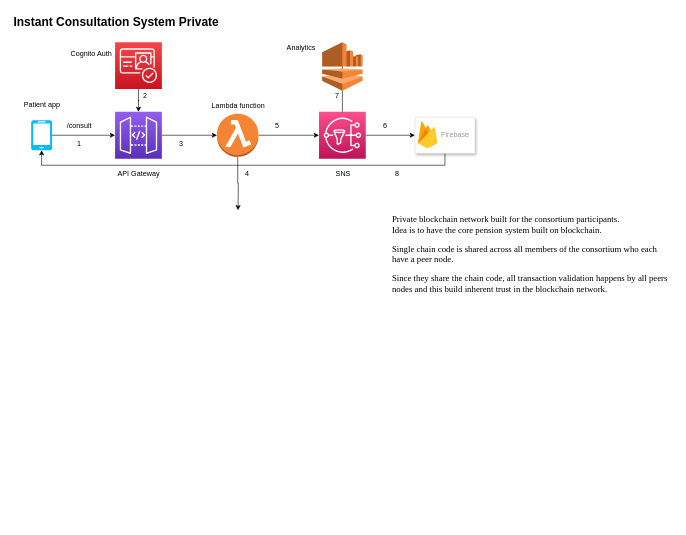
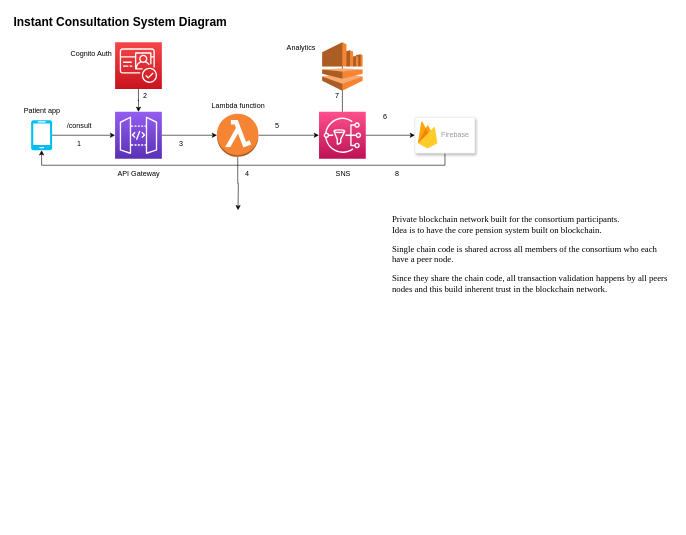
node "Instant Consultation System Private": label "Instant Consultation System Private" -> "Instant Consultation System Diagram"
node "Patient app": moved (41, 105) -> (41, 111)
node "6": moved (385, 126) -> (385, 117)
